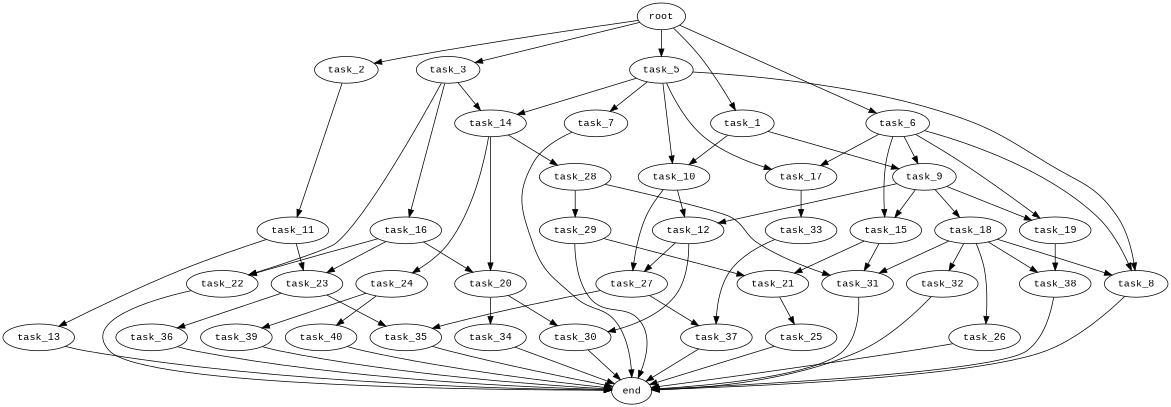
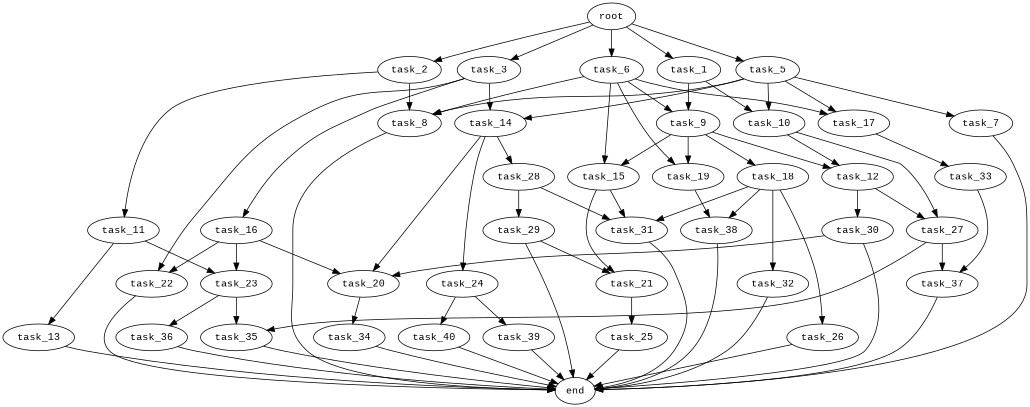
edge "task_18" -> "task_8": now "task_2" -> "task_8"
edge "task_20" -> "task_30": reversed
